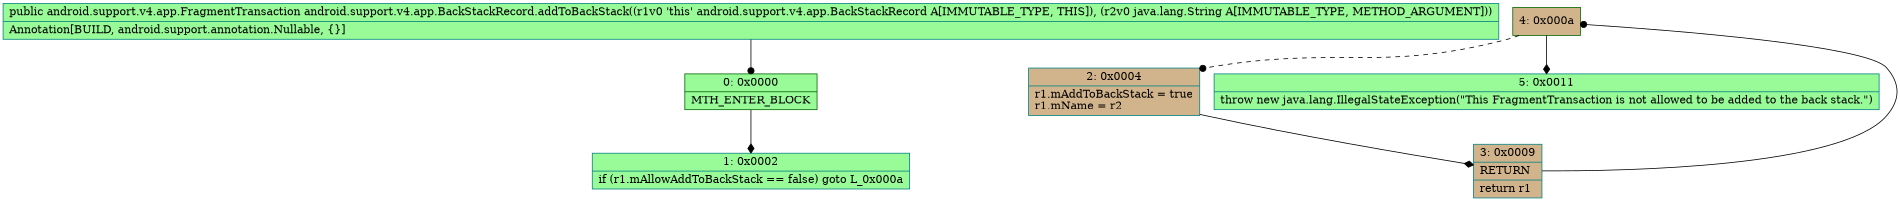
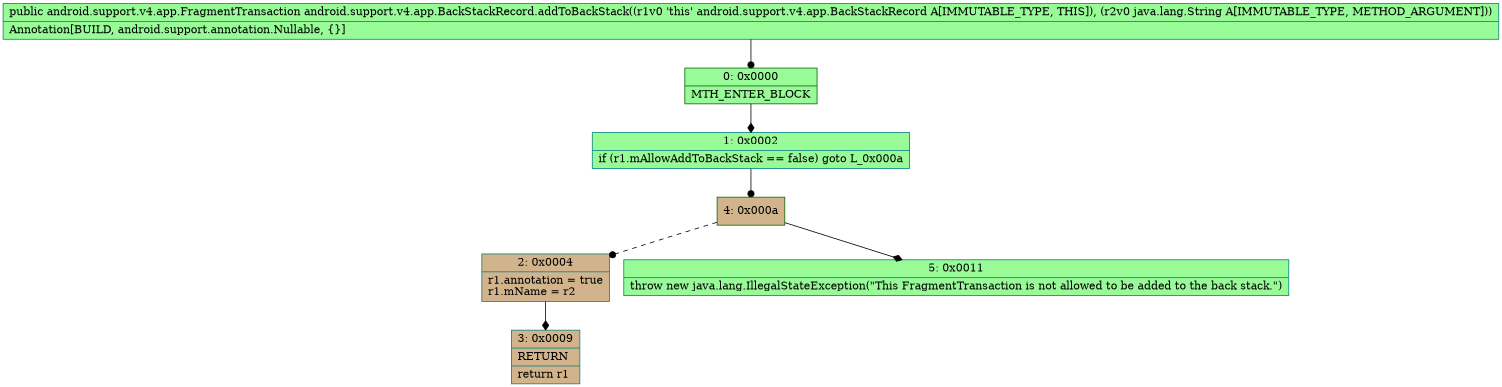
node "2: 0x0004": text "r1.mAddToBackStack = true" -> "r1.annotation = true"
edge "3: 0x0009" -> "4: 0x000a": now "1: 0x0002" -> "4: 0x000a"
